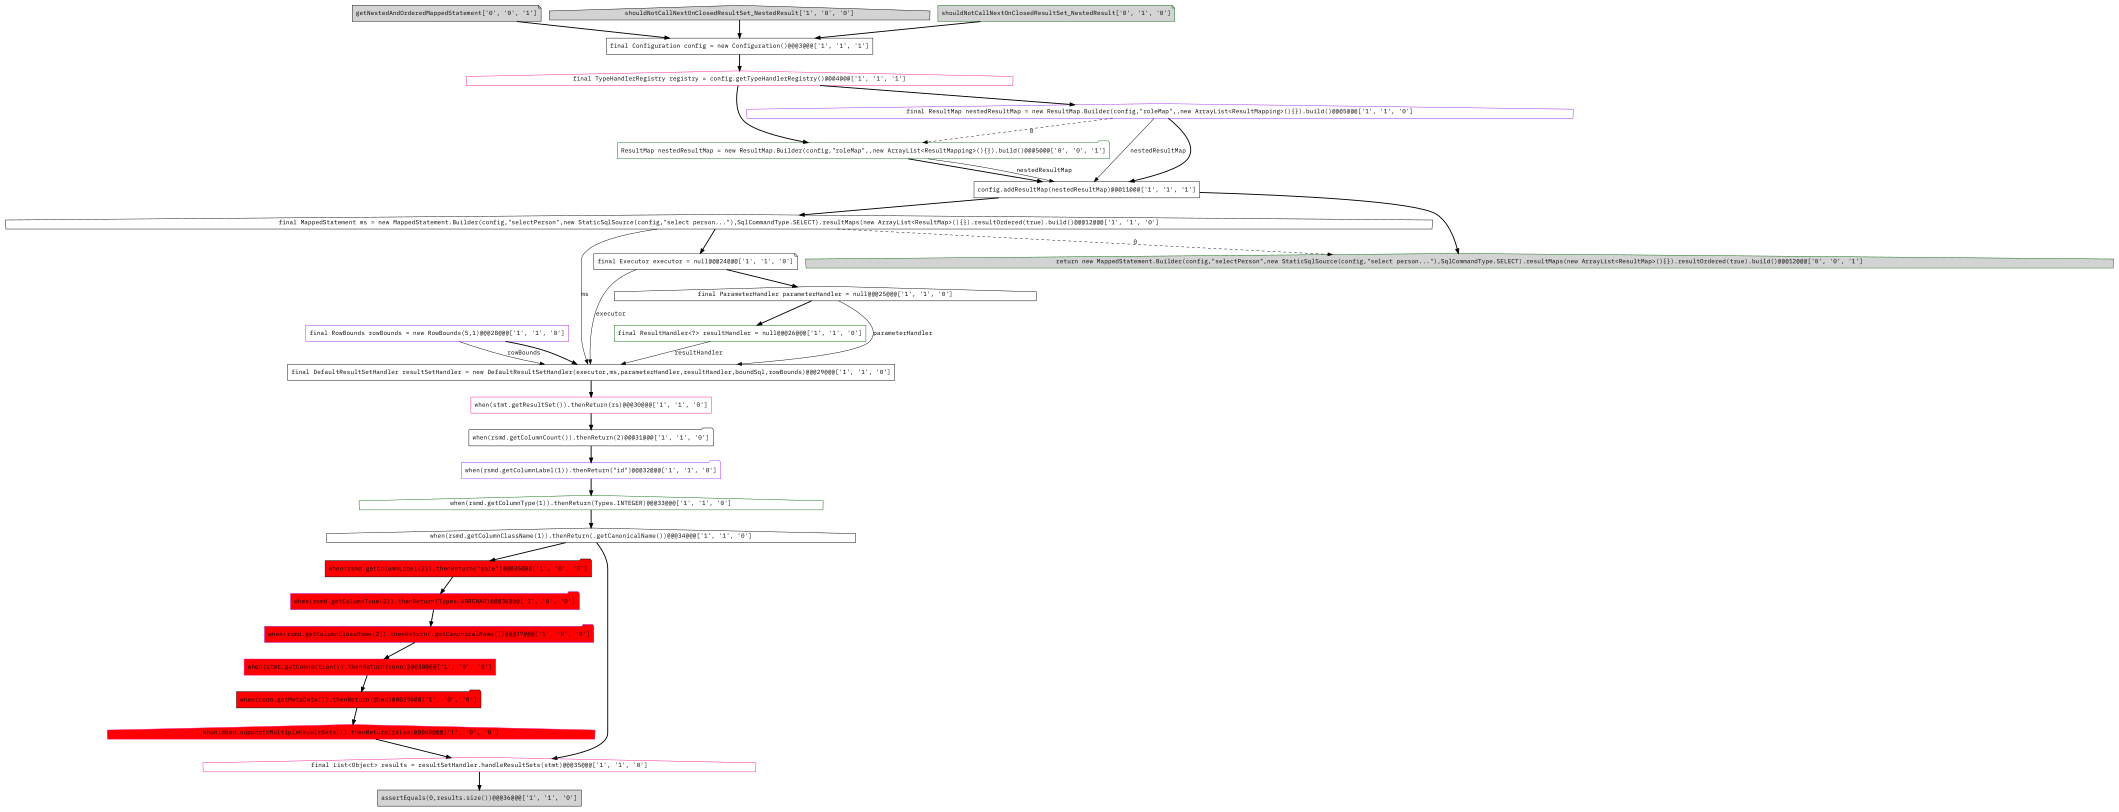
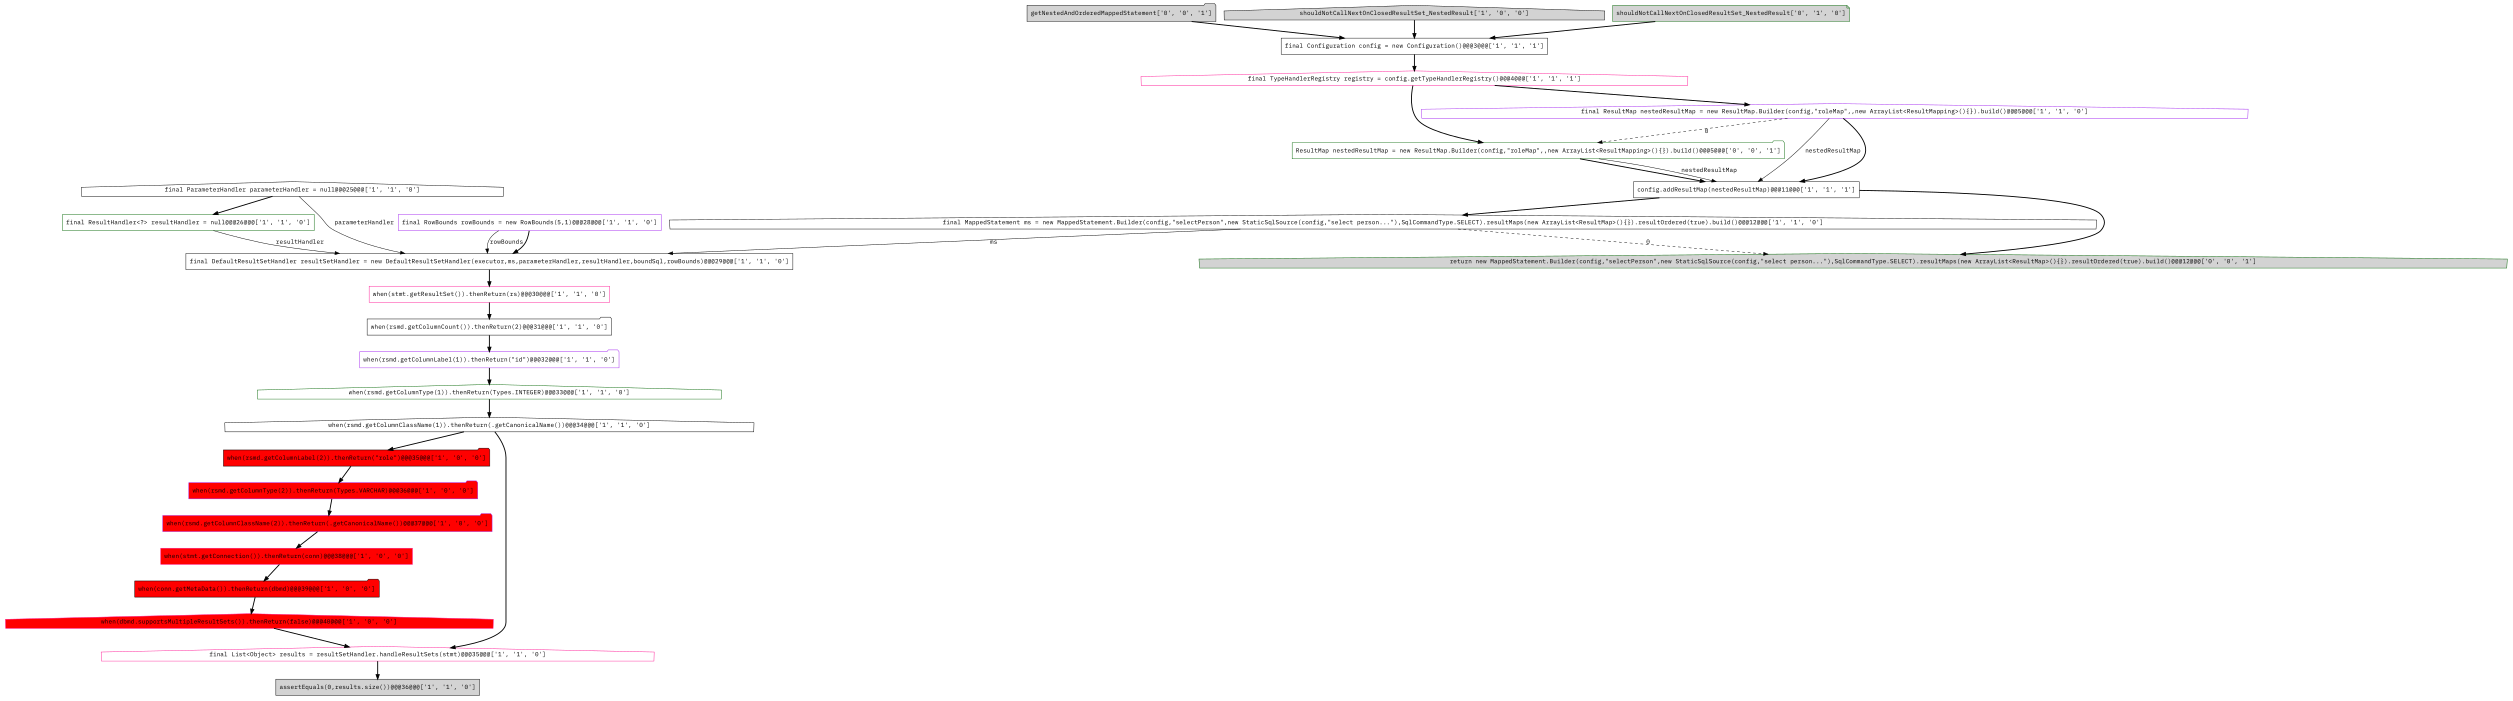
node "getNestedAndOrderedMappedStatement['0', '0', '1']": shape note -> folder
node "final Executor executor = null@@@24@@@['1', '1', '0']": removed
